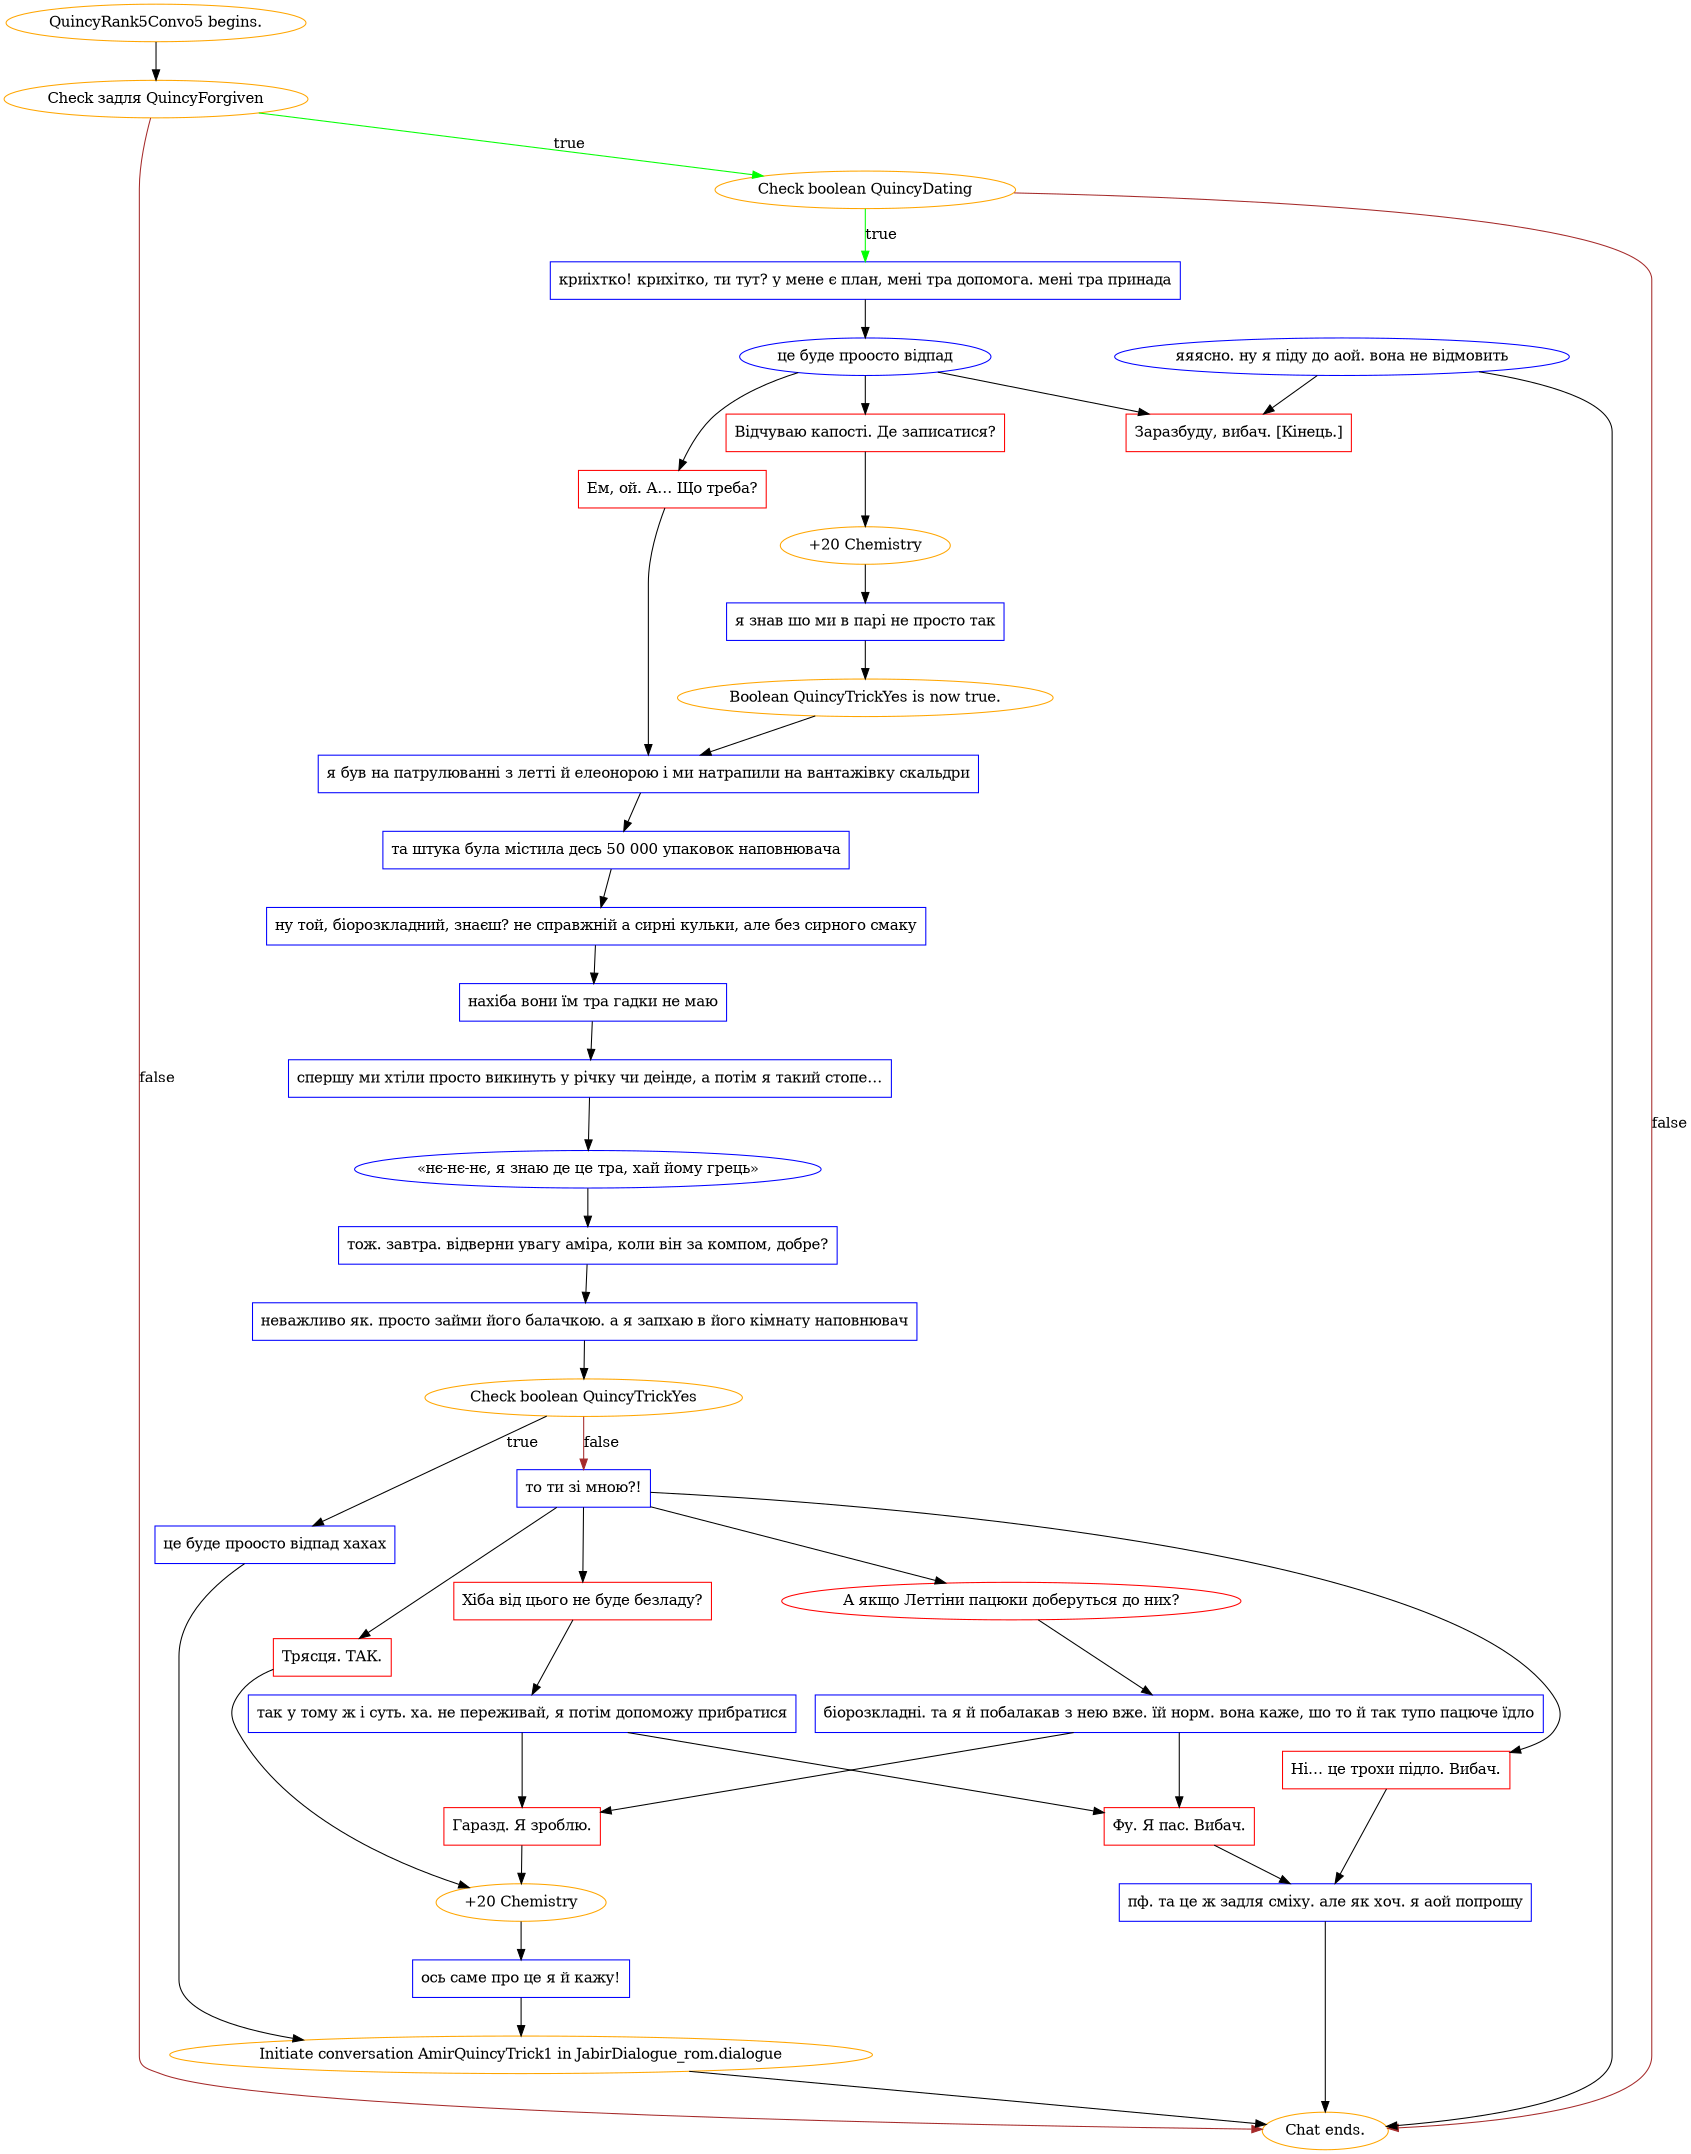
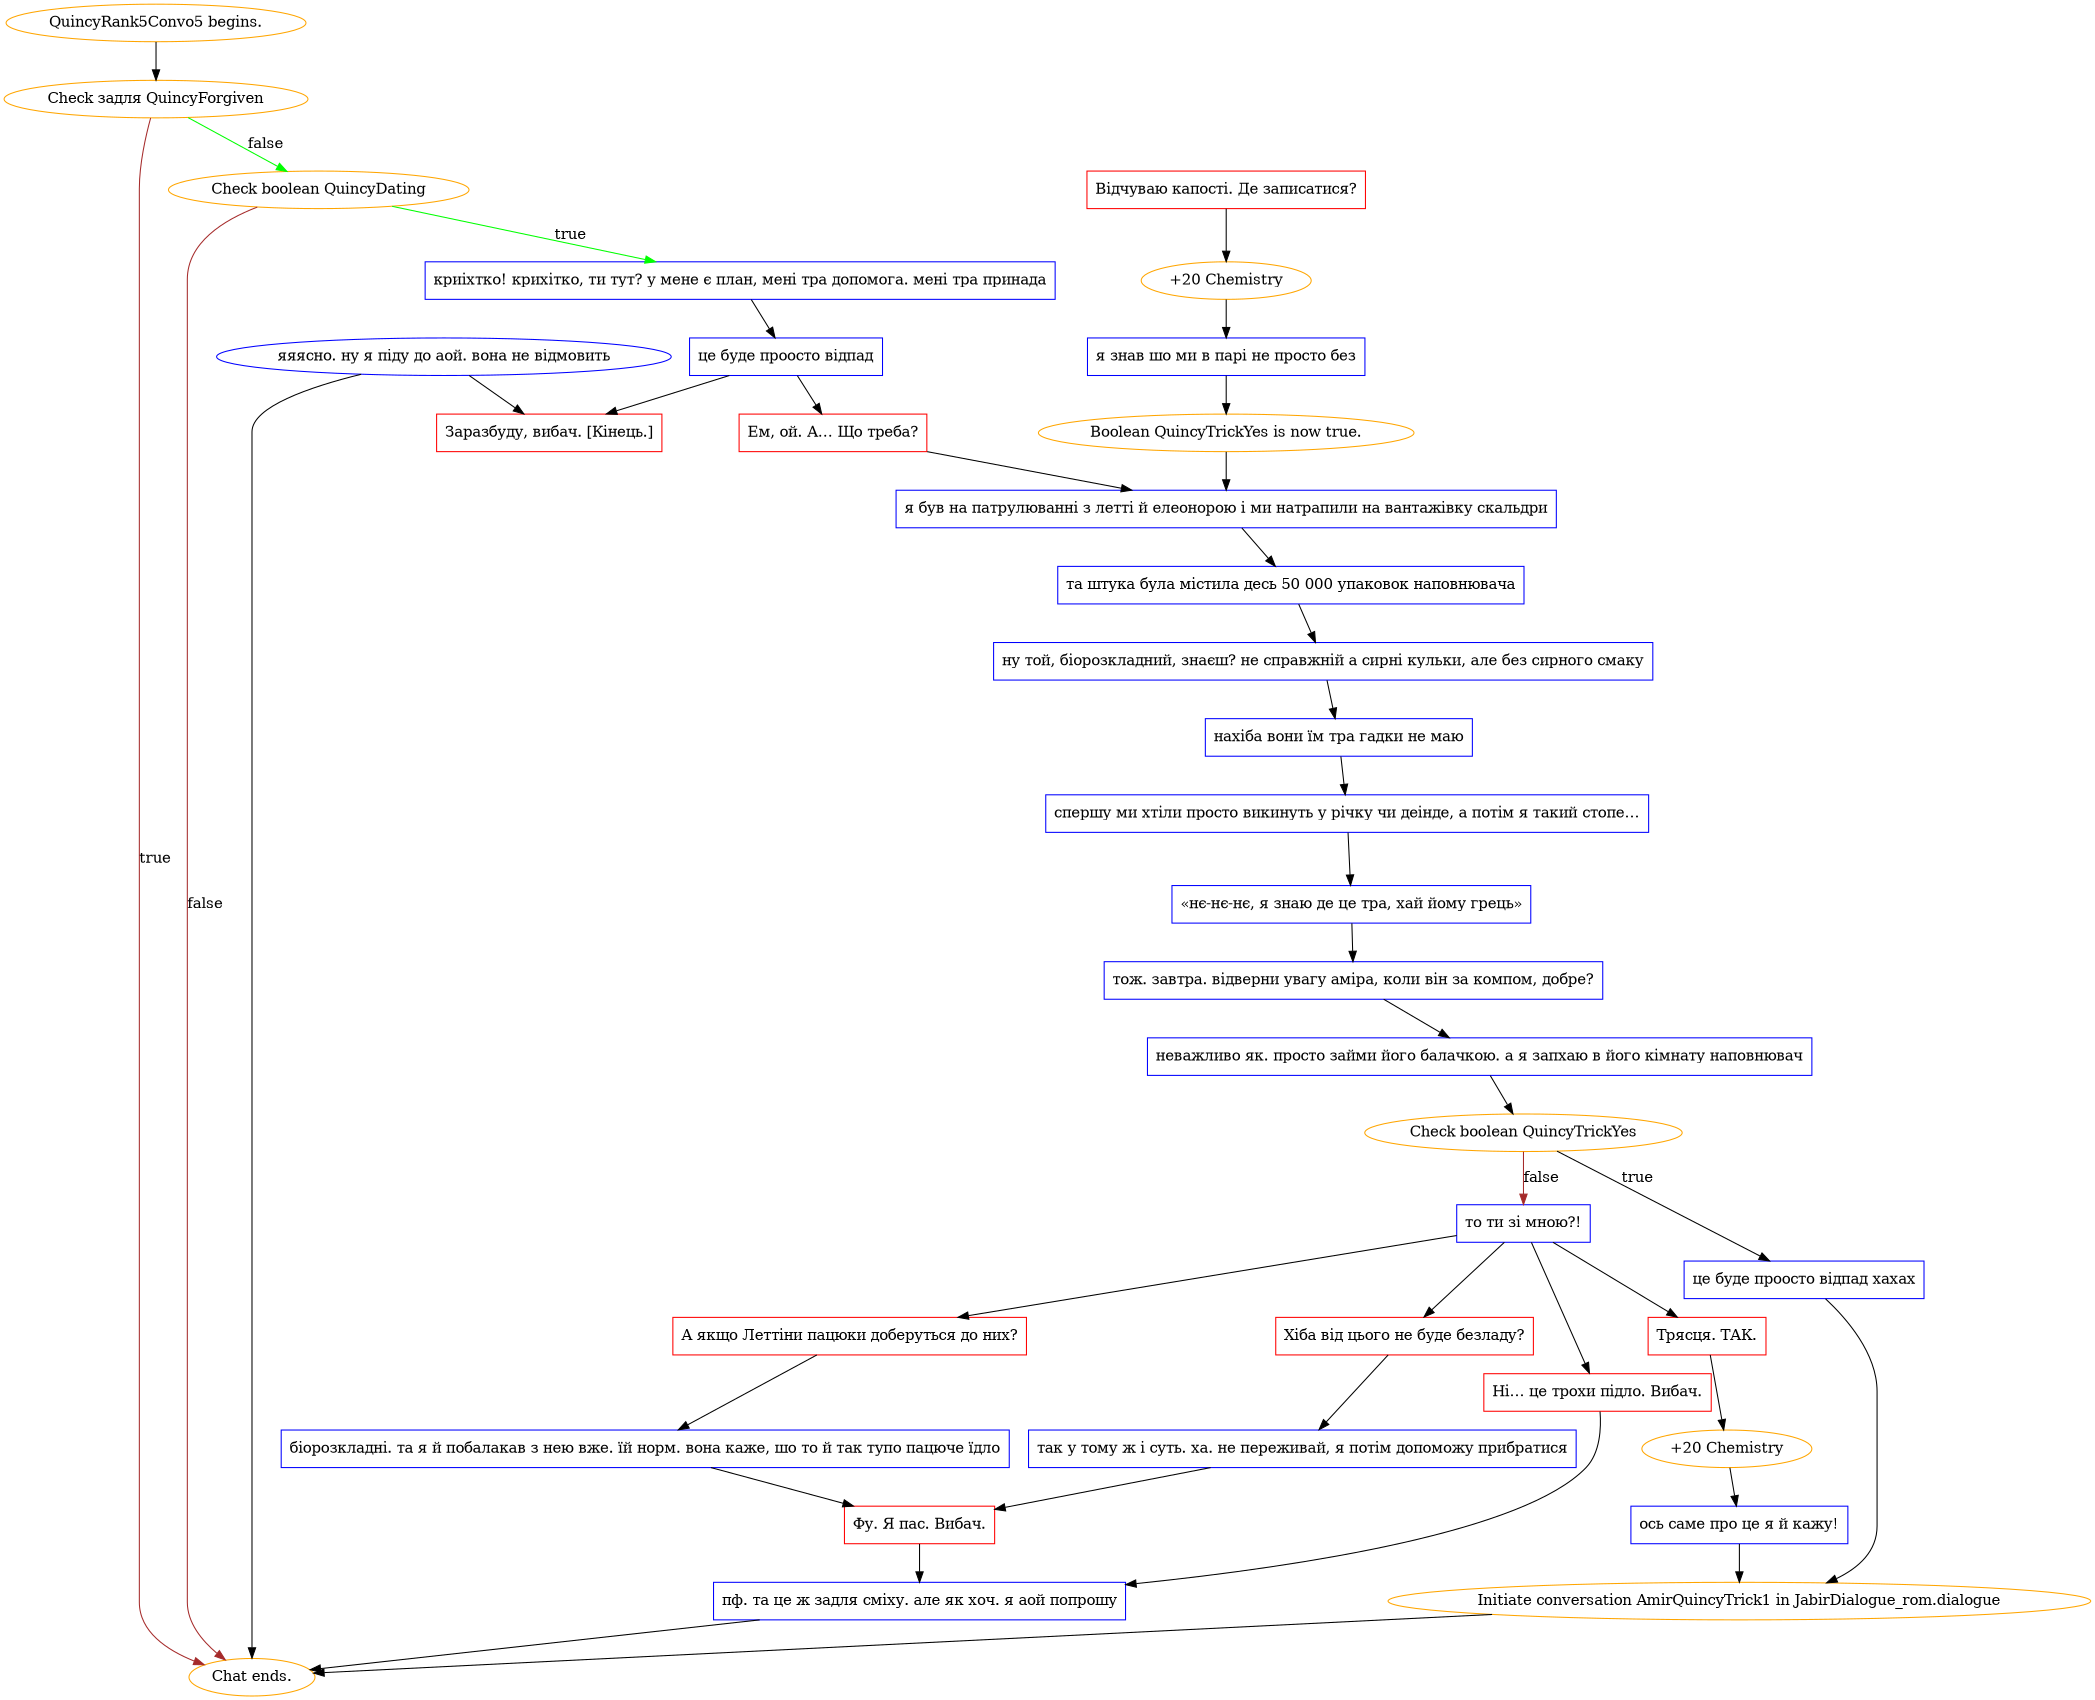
edge "Check задля QuincyForgiven" -> "Check boolean QuincyDating": label "true" -> "false"
node "це буде проосто відпад": shape ellipse -> box
edge "це буде проосто відпад" -> "Відчуваю капості. Де записатися?": removed
node "я знав шо ми в парі не просто так": label "я знав шо ми в парі не просто так" -> "я знав шо ми в парі не просто без"
edge "Check задля QuincyForgiven" -> "Chat ends.": label "false" -> "true"
node "«нє-нє-нє, я знаю де це тра, хай йому грець»": shape ellipse -> box
node "А якщо Леттіни пацюки доберуться до них?": shape ellipse -> box
node "Гаразд. Я зроблю.": removed
